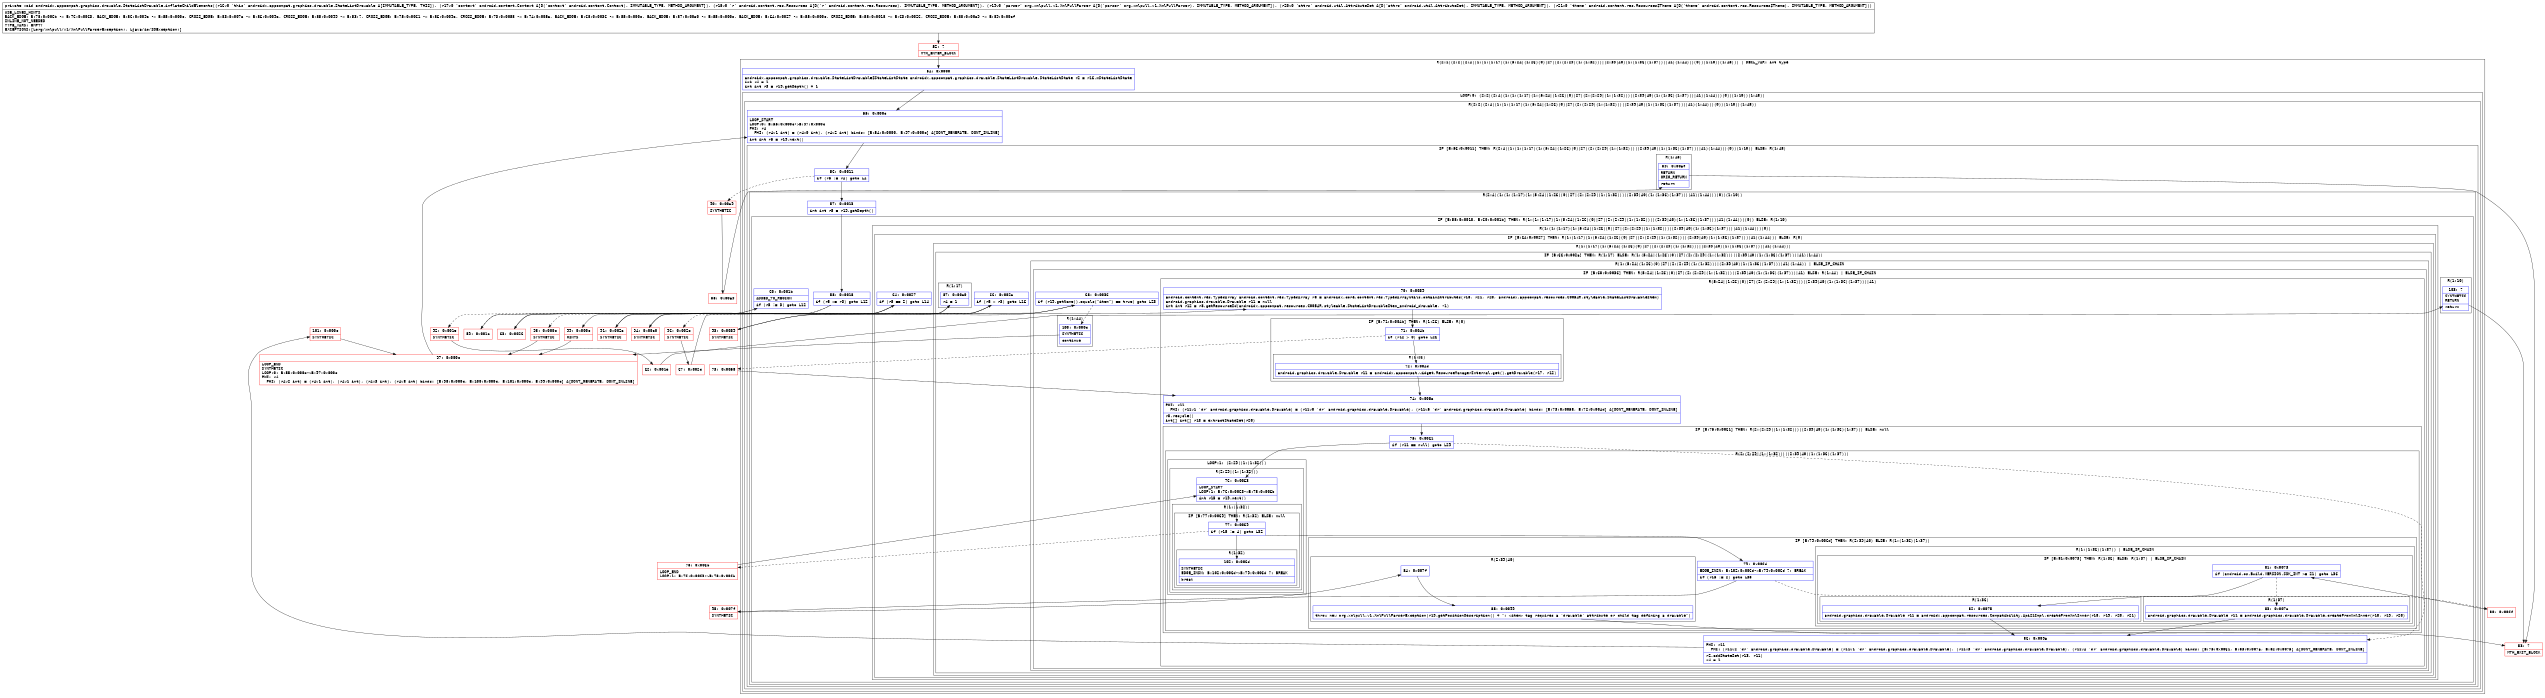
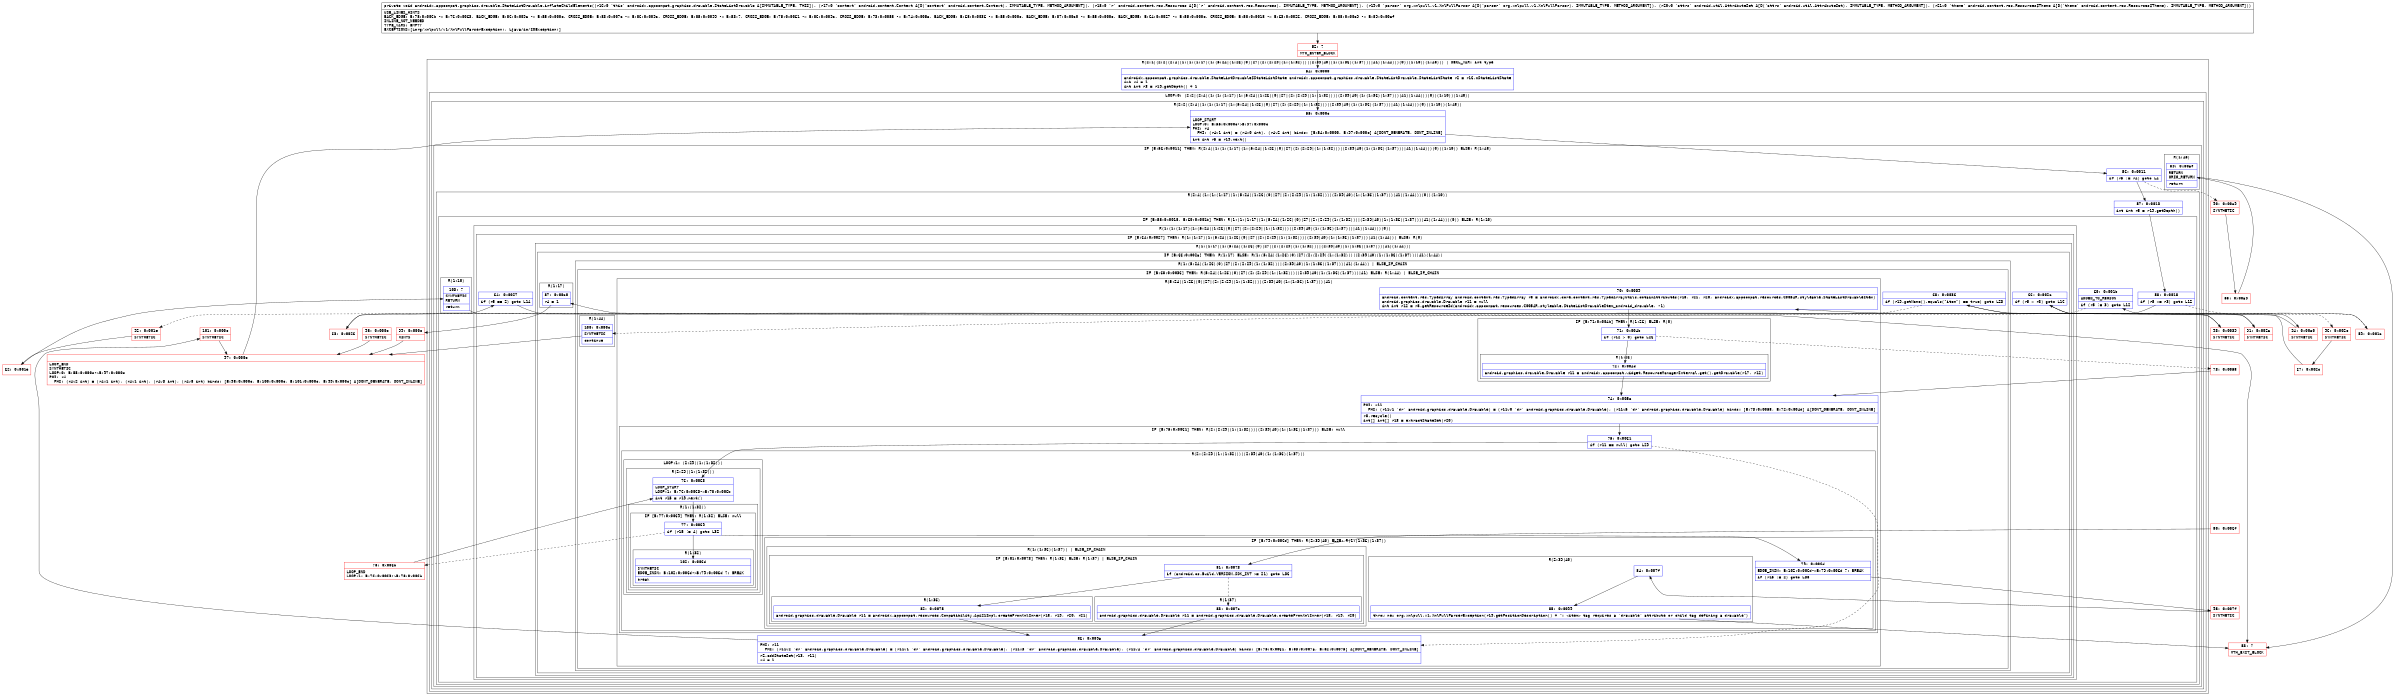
edge "64: 0x0027" -> "98: 0x000c": removed
edge "79: 0x006d" -> "80: 0x006f": removed
